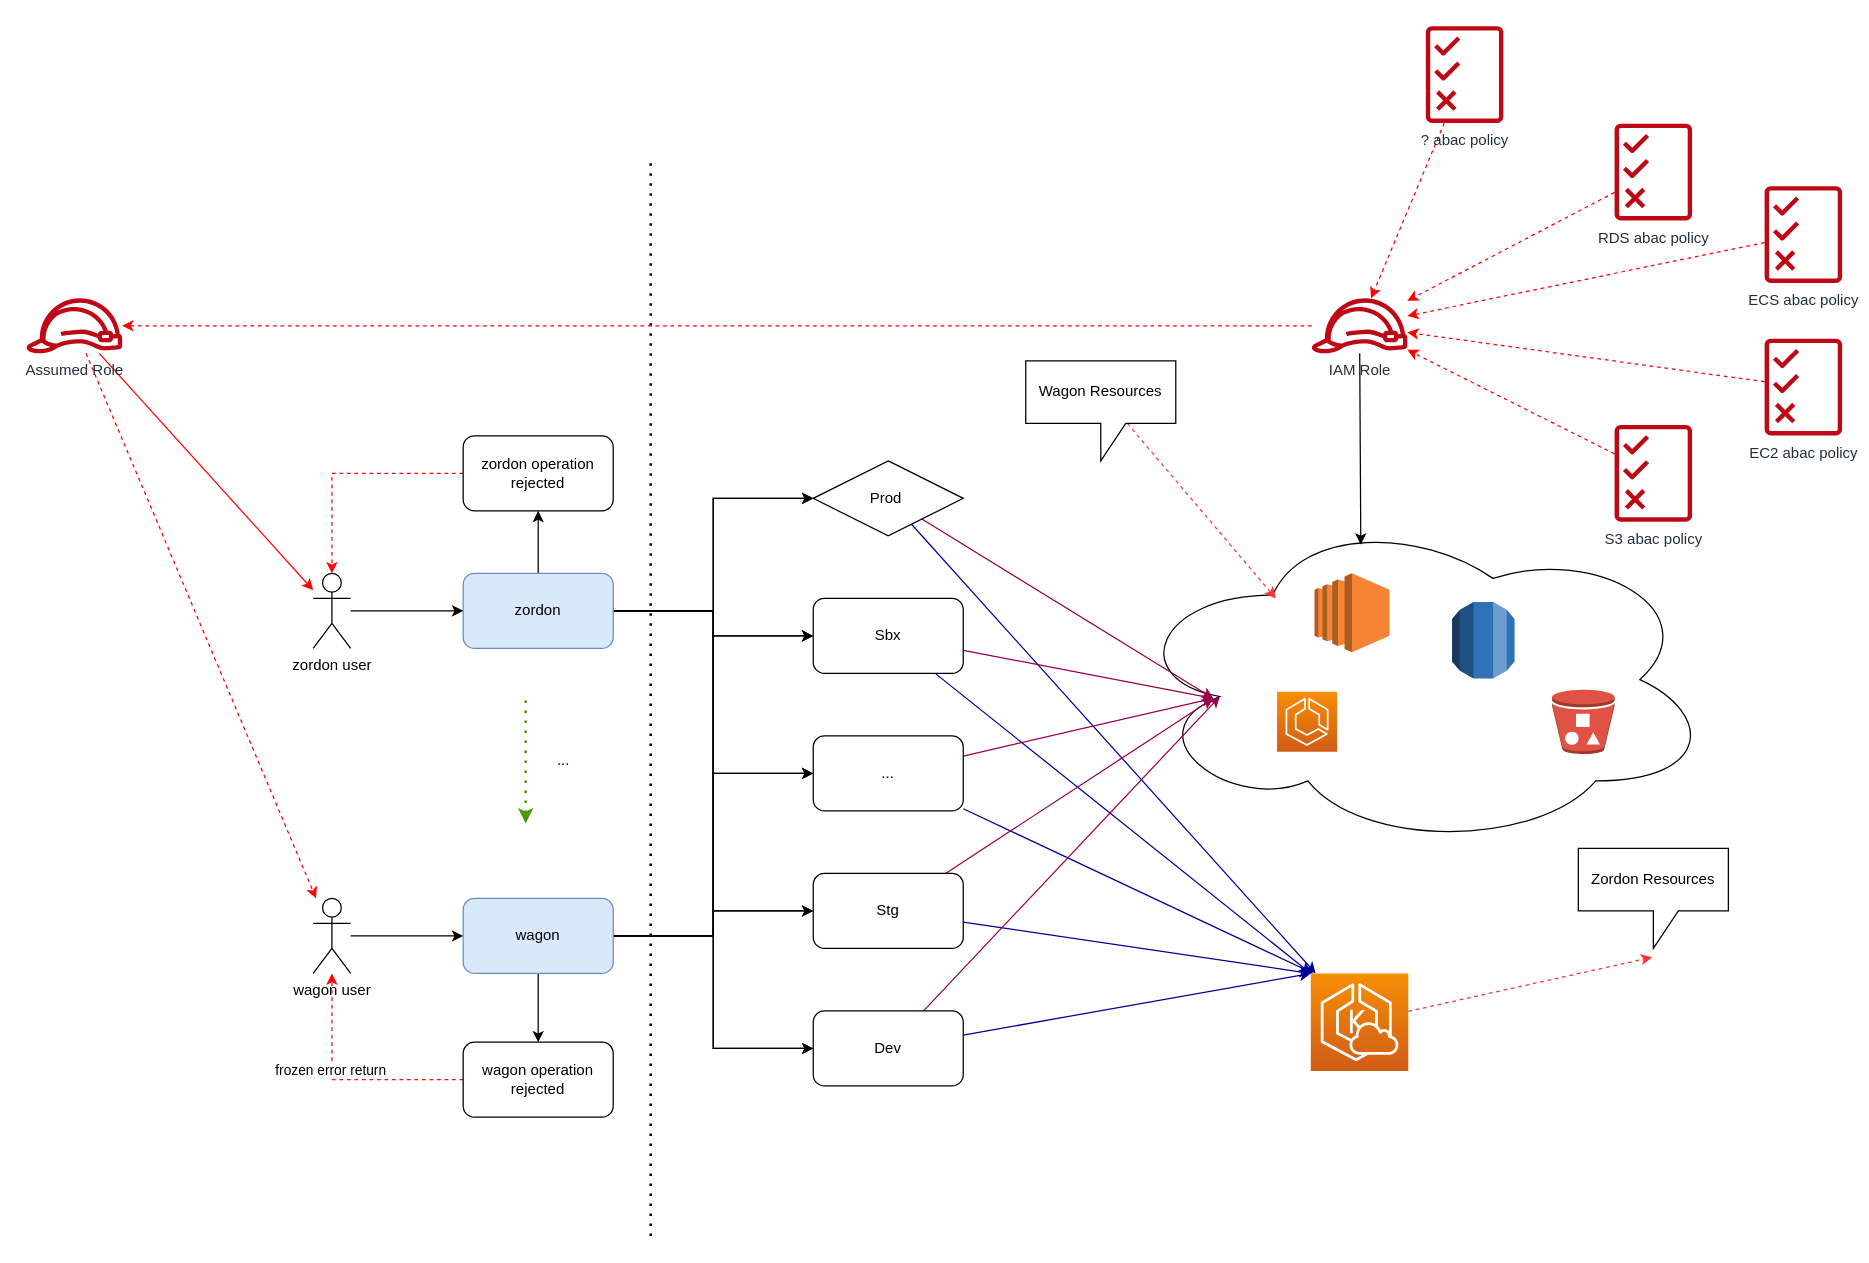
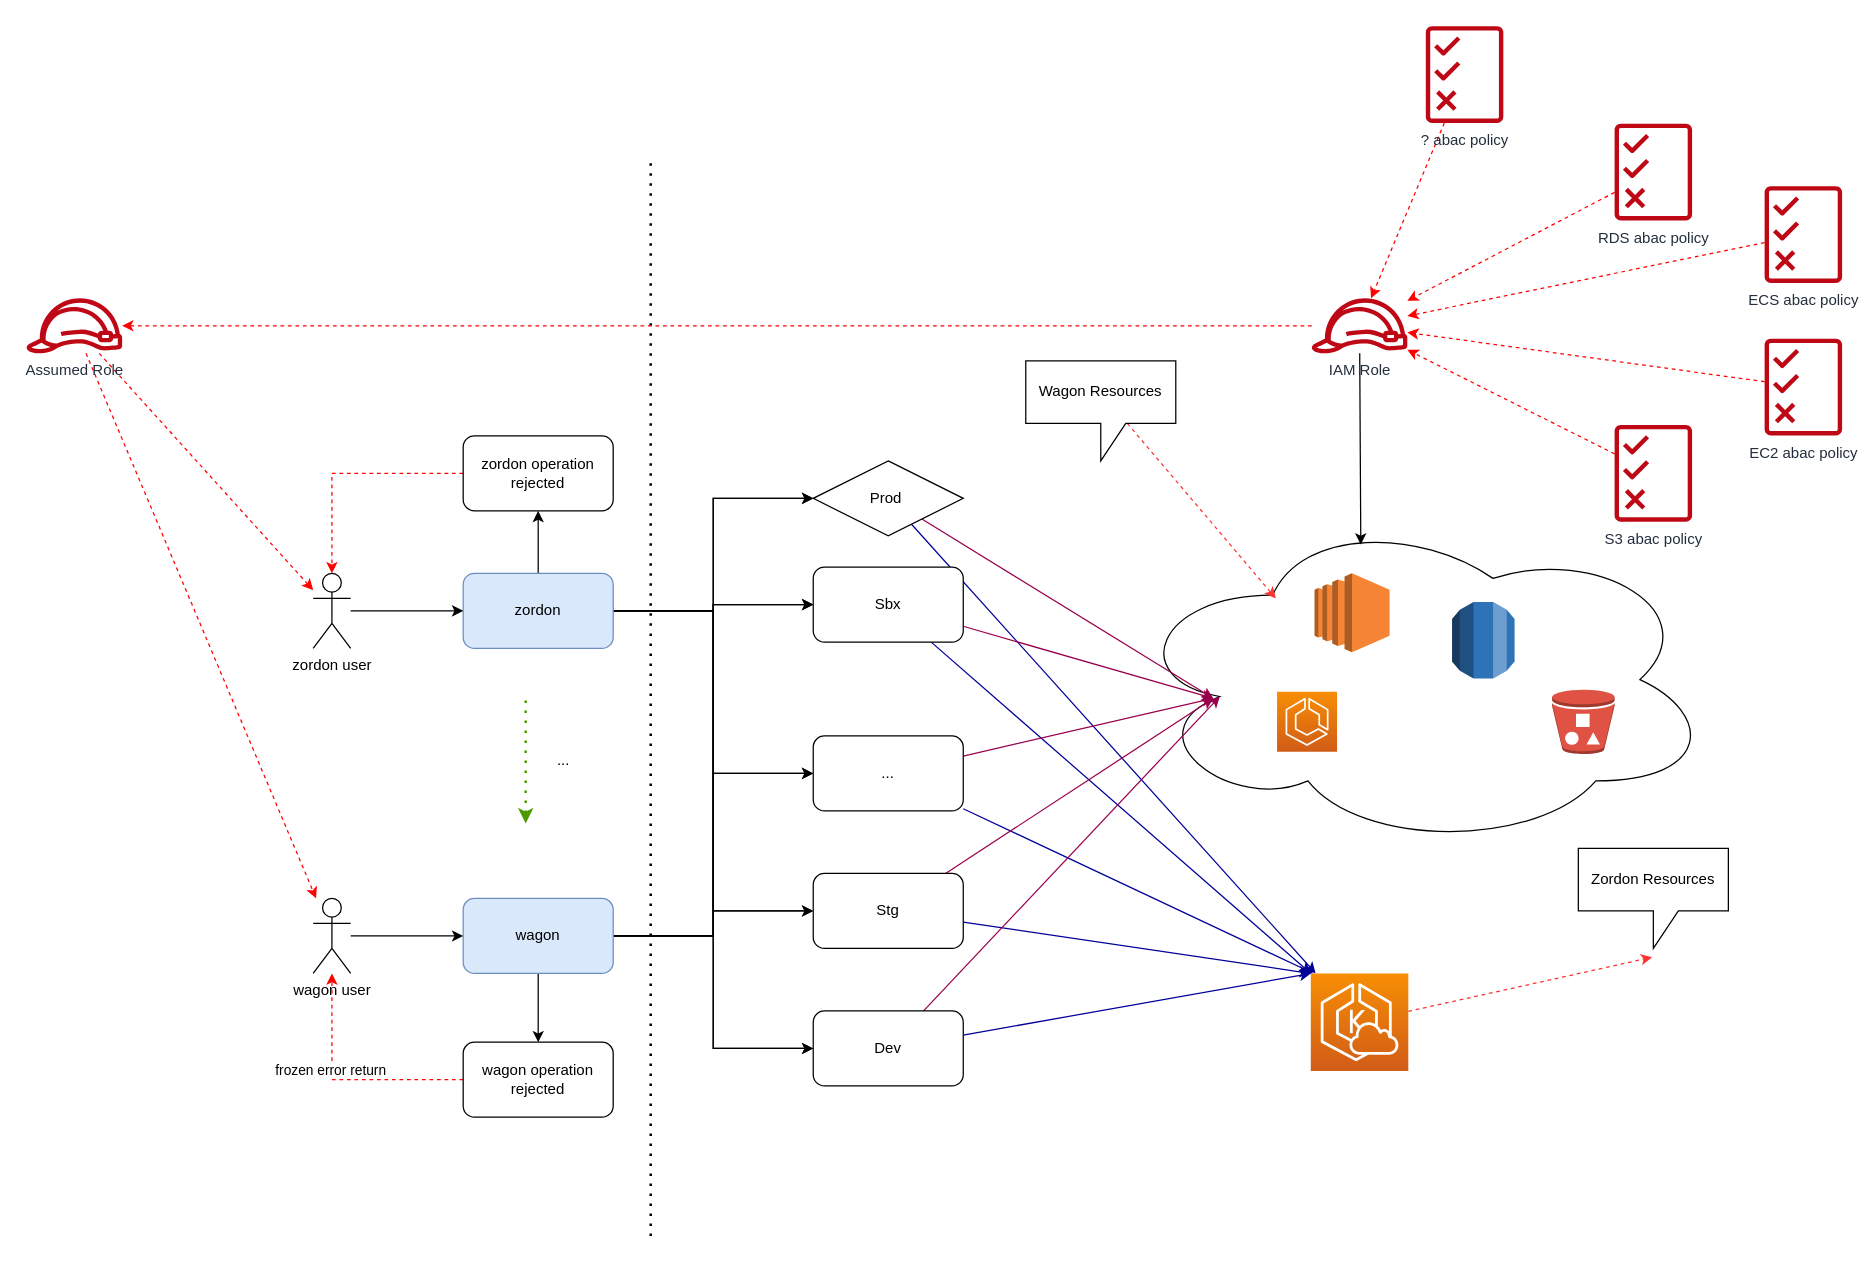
edge "Assumed Role" -> "zordon user": style solid -> dashed
node "Sbx": moved (888, 636) -> (888, 604)
